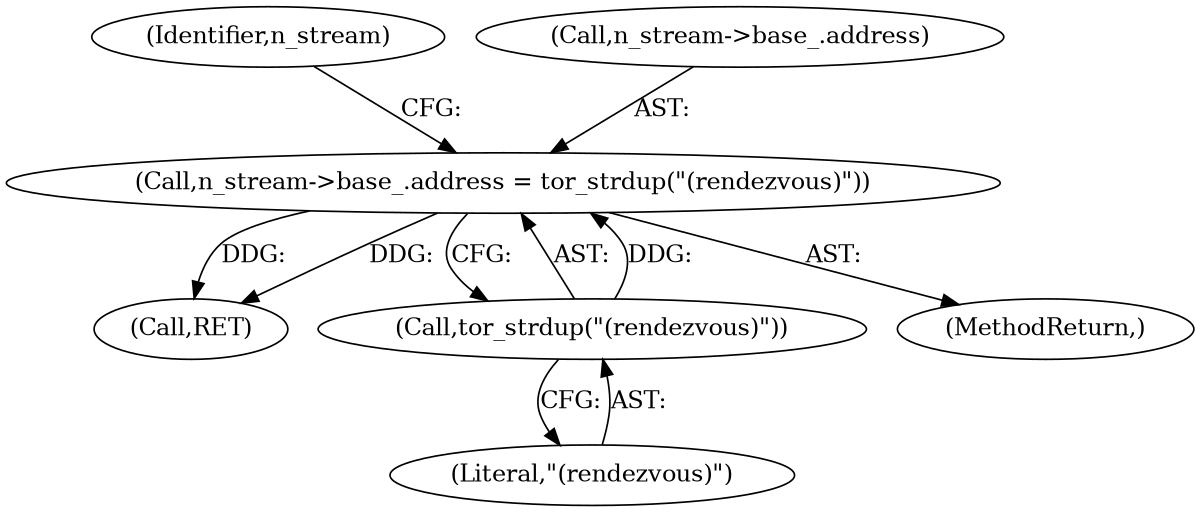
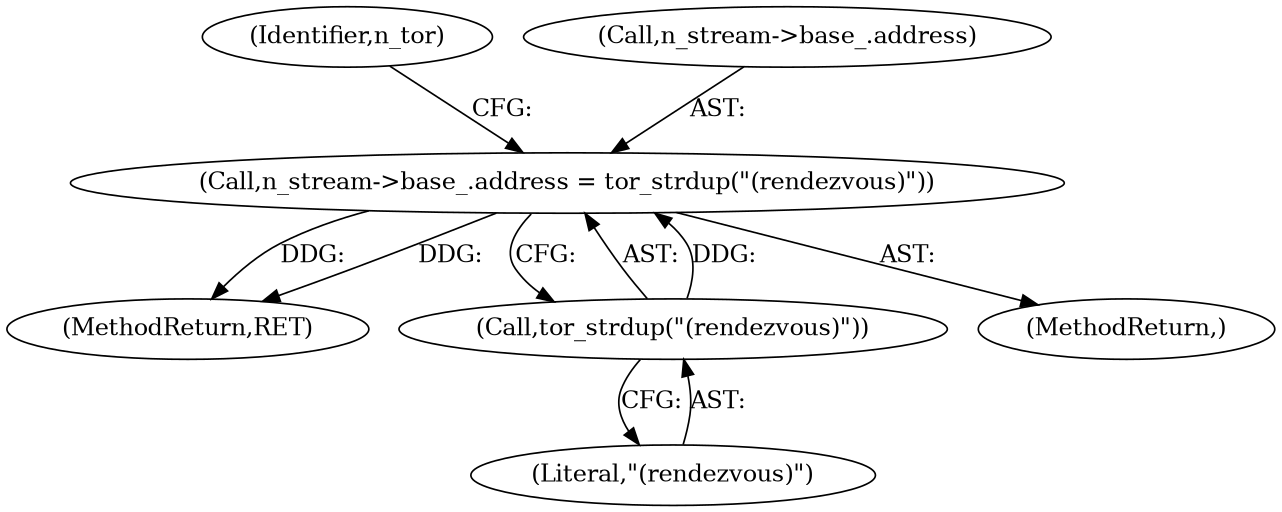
node "(Identifier,n_stream)": label "(Identifier,n_stream)" -> "(Identifier,n_tor)"
node "(Call,RET)": label "(Call,RET)" -> "(MethodReturn,RET)"
